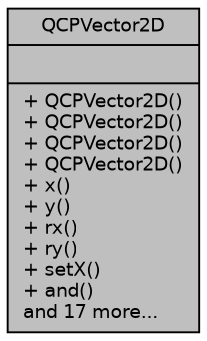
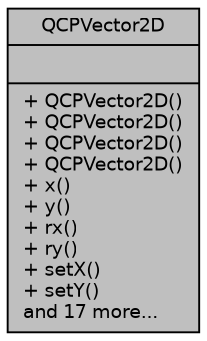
node "QCPVector2D": text "+ and()" -> "+ setY()"
